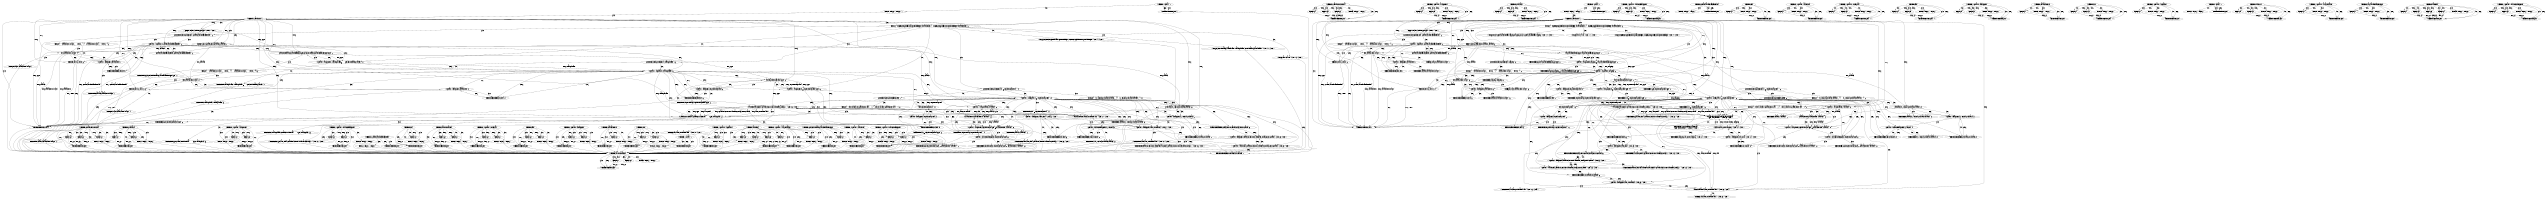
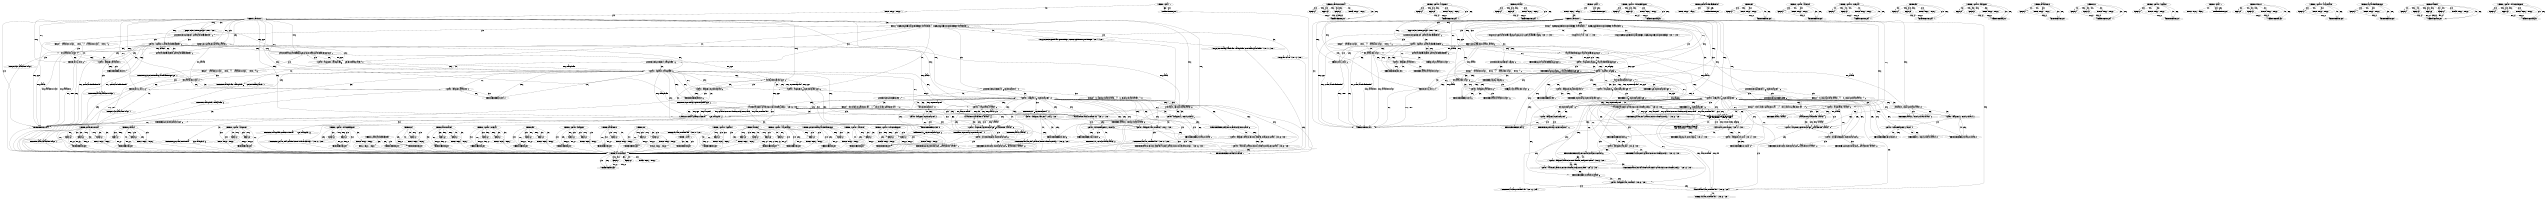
edge "<(base.Unretained,base::Unretained(this))<SUB>26</SUB>>" -> "<(<operator>.fieldAccess,base::Unretained)<SUB>26</SUB>>": removed, label "AST:"
